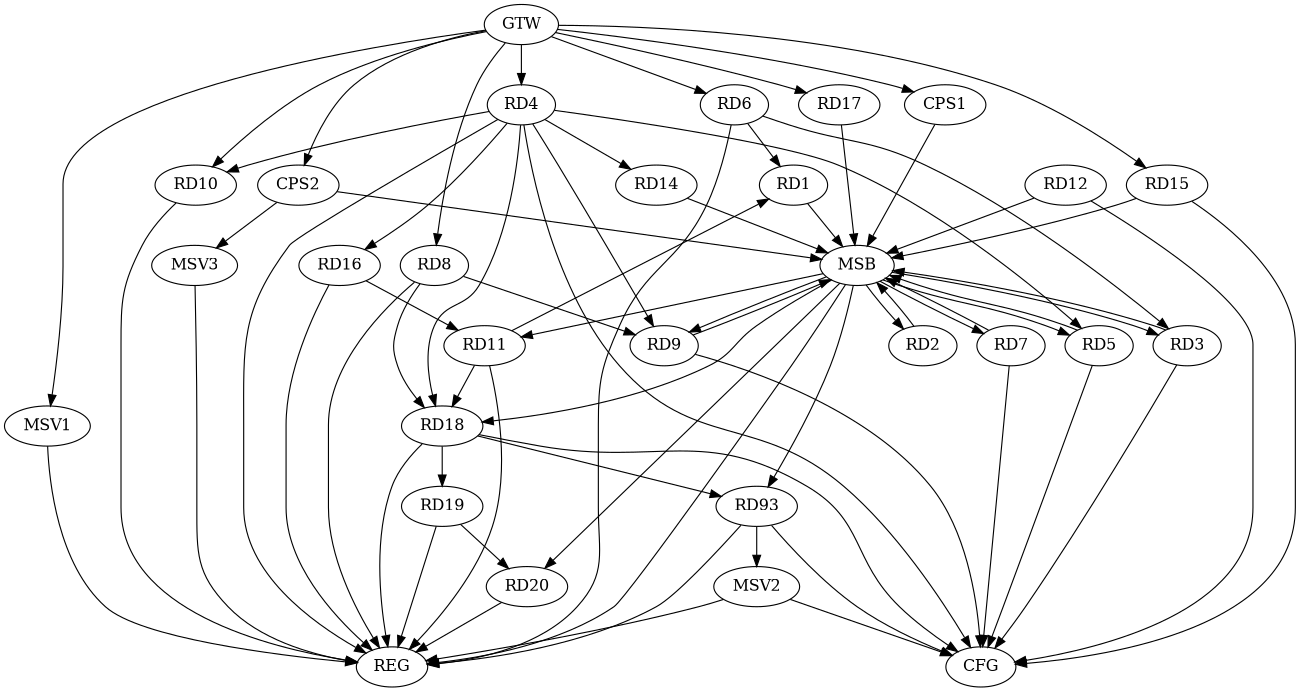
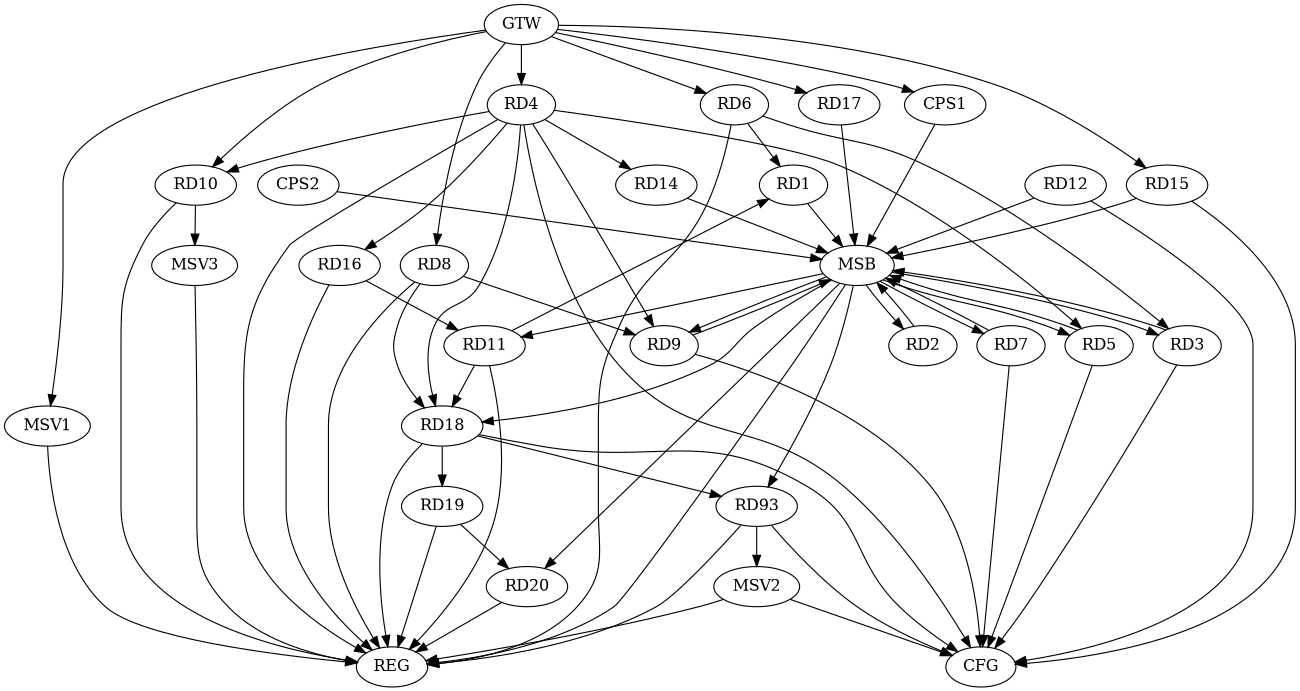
edge "GTW" -> "CPS2": removed
edge "CPS2" -> "MSV3": now "RD10" -> "MSV3"
